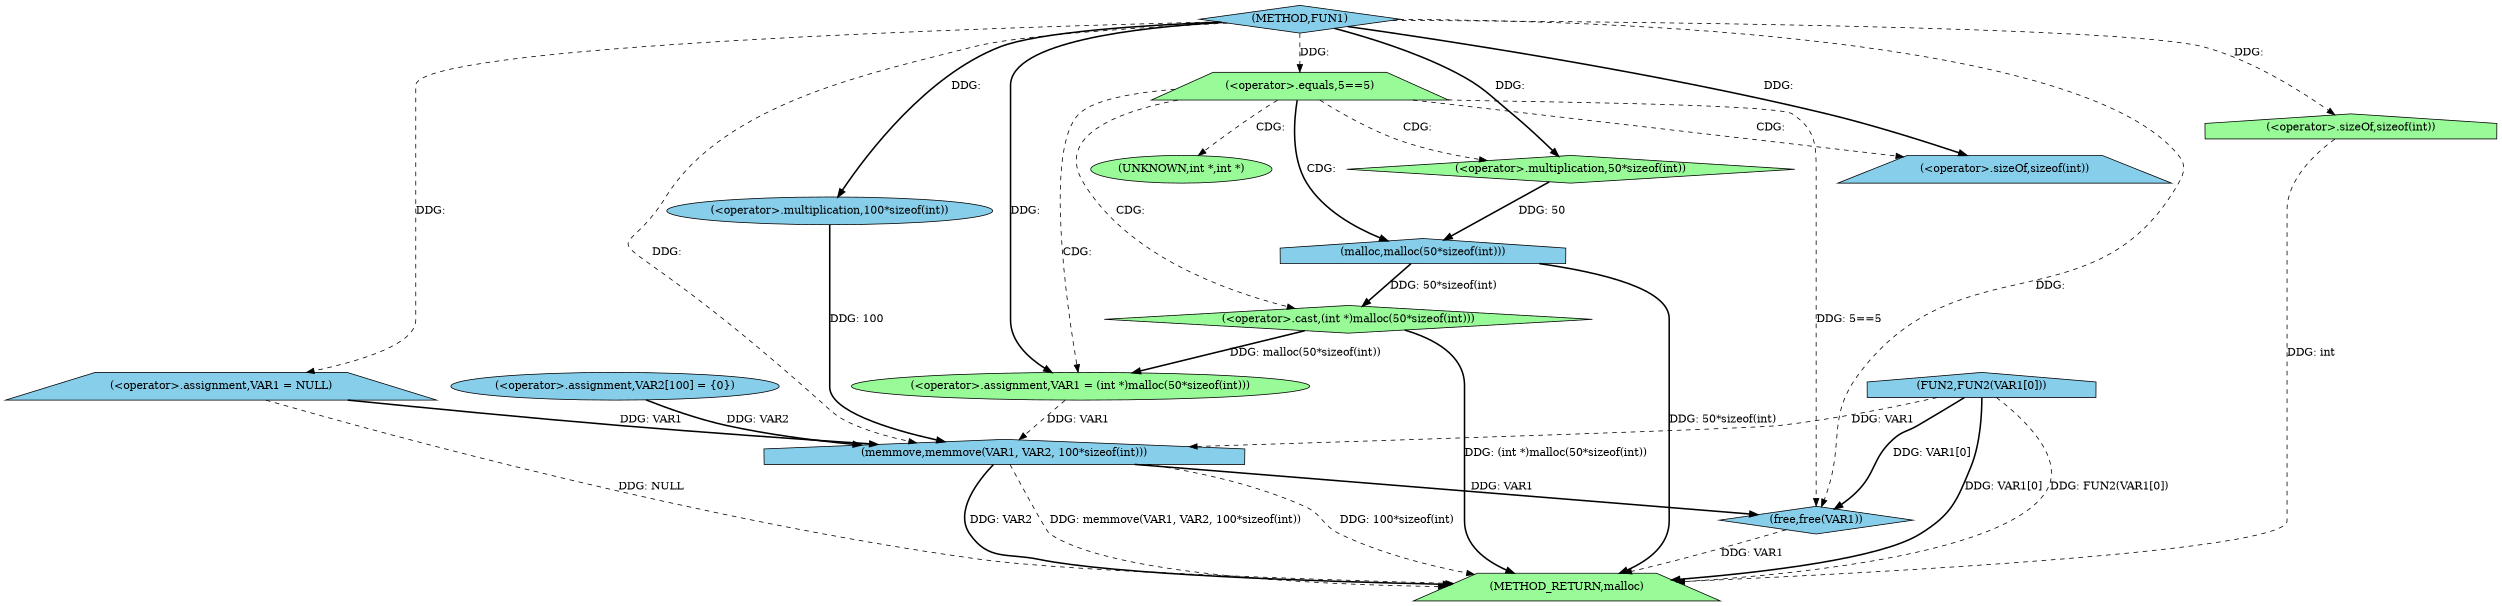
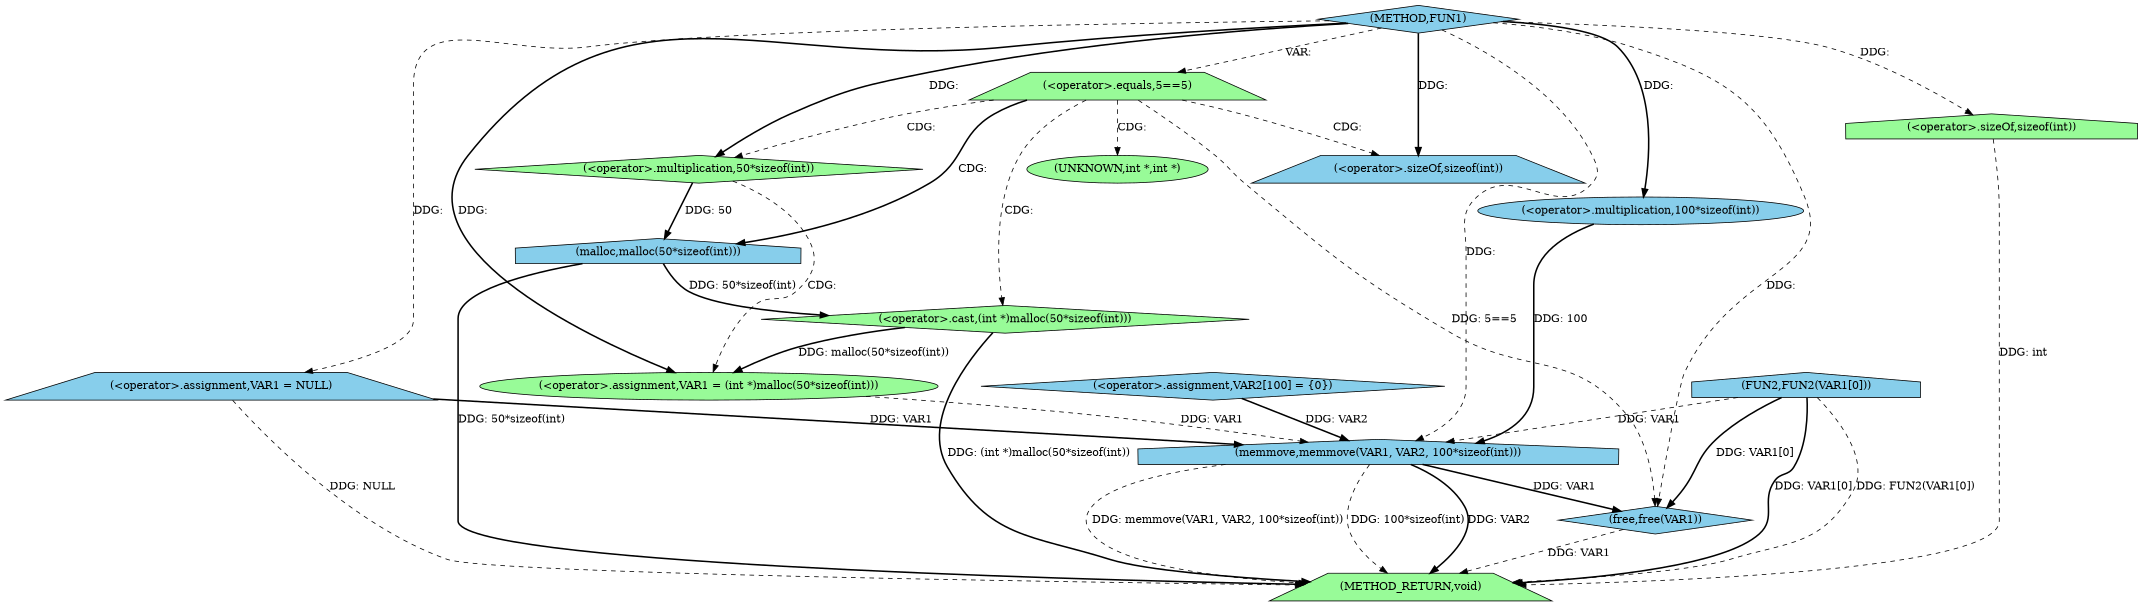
edge "(METHOD,FUN1)" -> "(<operator>.equals,5==5)": label "DDG: " -> "VAR: "
edge "(<operator>.equals,5==5)" -> "(<operator>.assignment,VAR1 = (int *)malloc(50*sizeof(int)))": now "(<operator>.multiplication,50*sizeof(int))" -> "(<operator>.assignment,VAR1 = (int *)malloc(50*sizeof(int)))"
node "(<operator>.assignment,VAR2[100] = {0})": shape ellipse -> diamond
node "(METHOD_RETURN,malloc)": label "(METHOD_RETURN,malloc)" -> "(METHOD_RETURN,void)"
